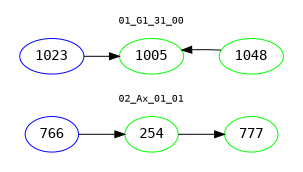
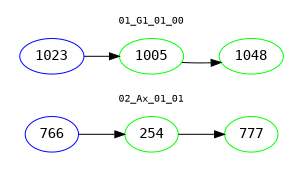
cluster "01_G1_31_00": label "01_G1_31_00" -> "01_G1_01_00"
edge "1048" -> "1005": reversed
